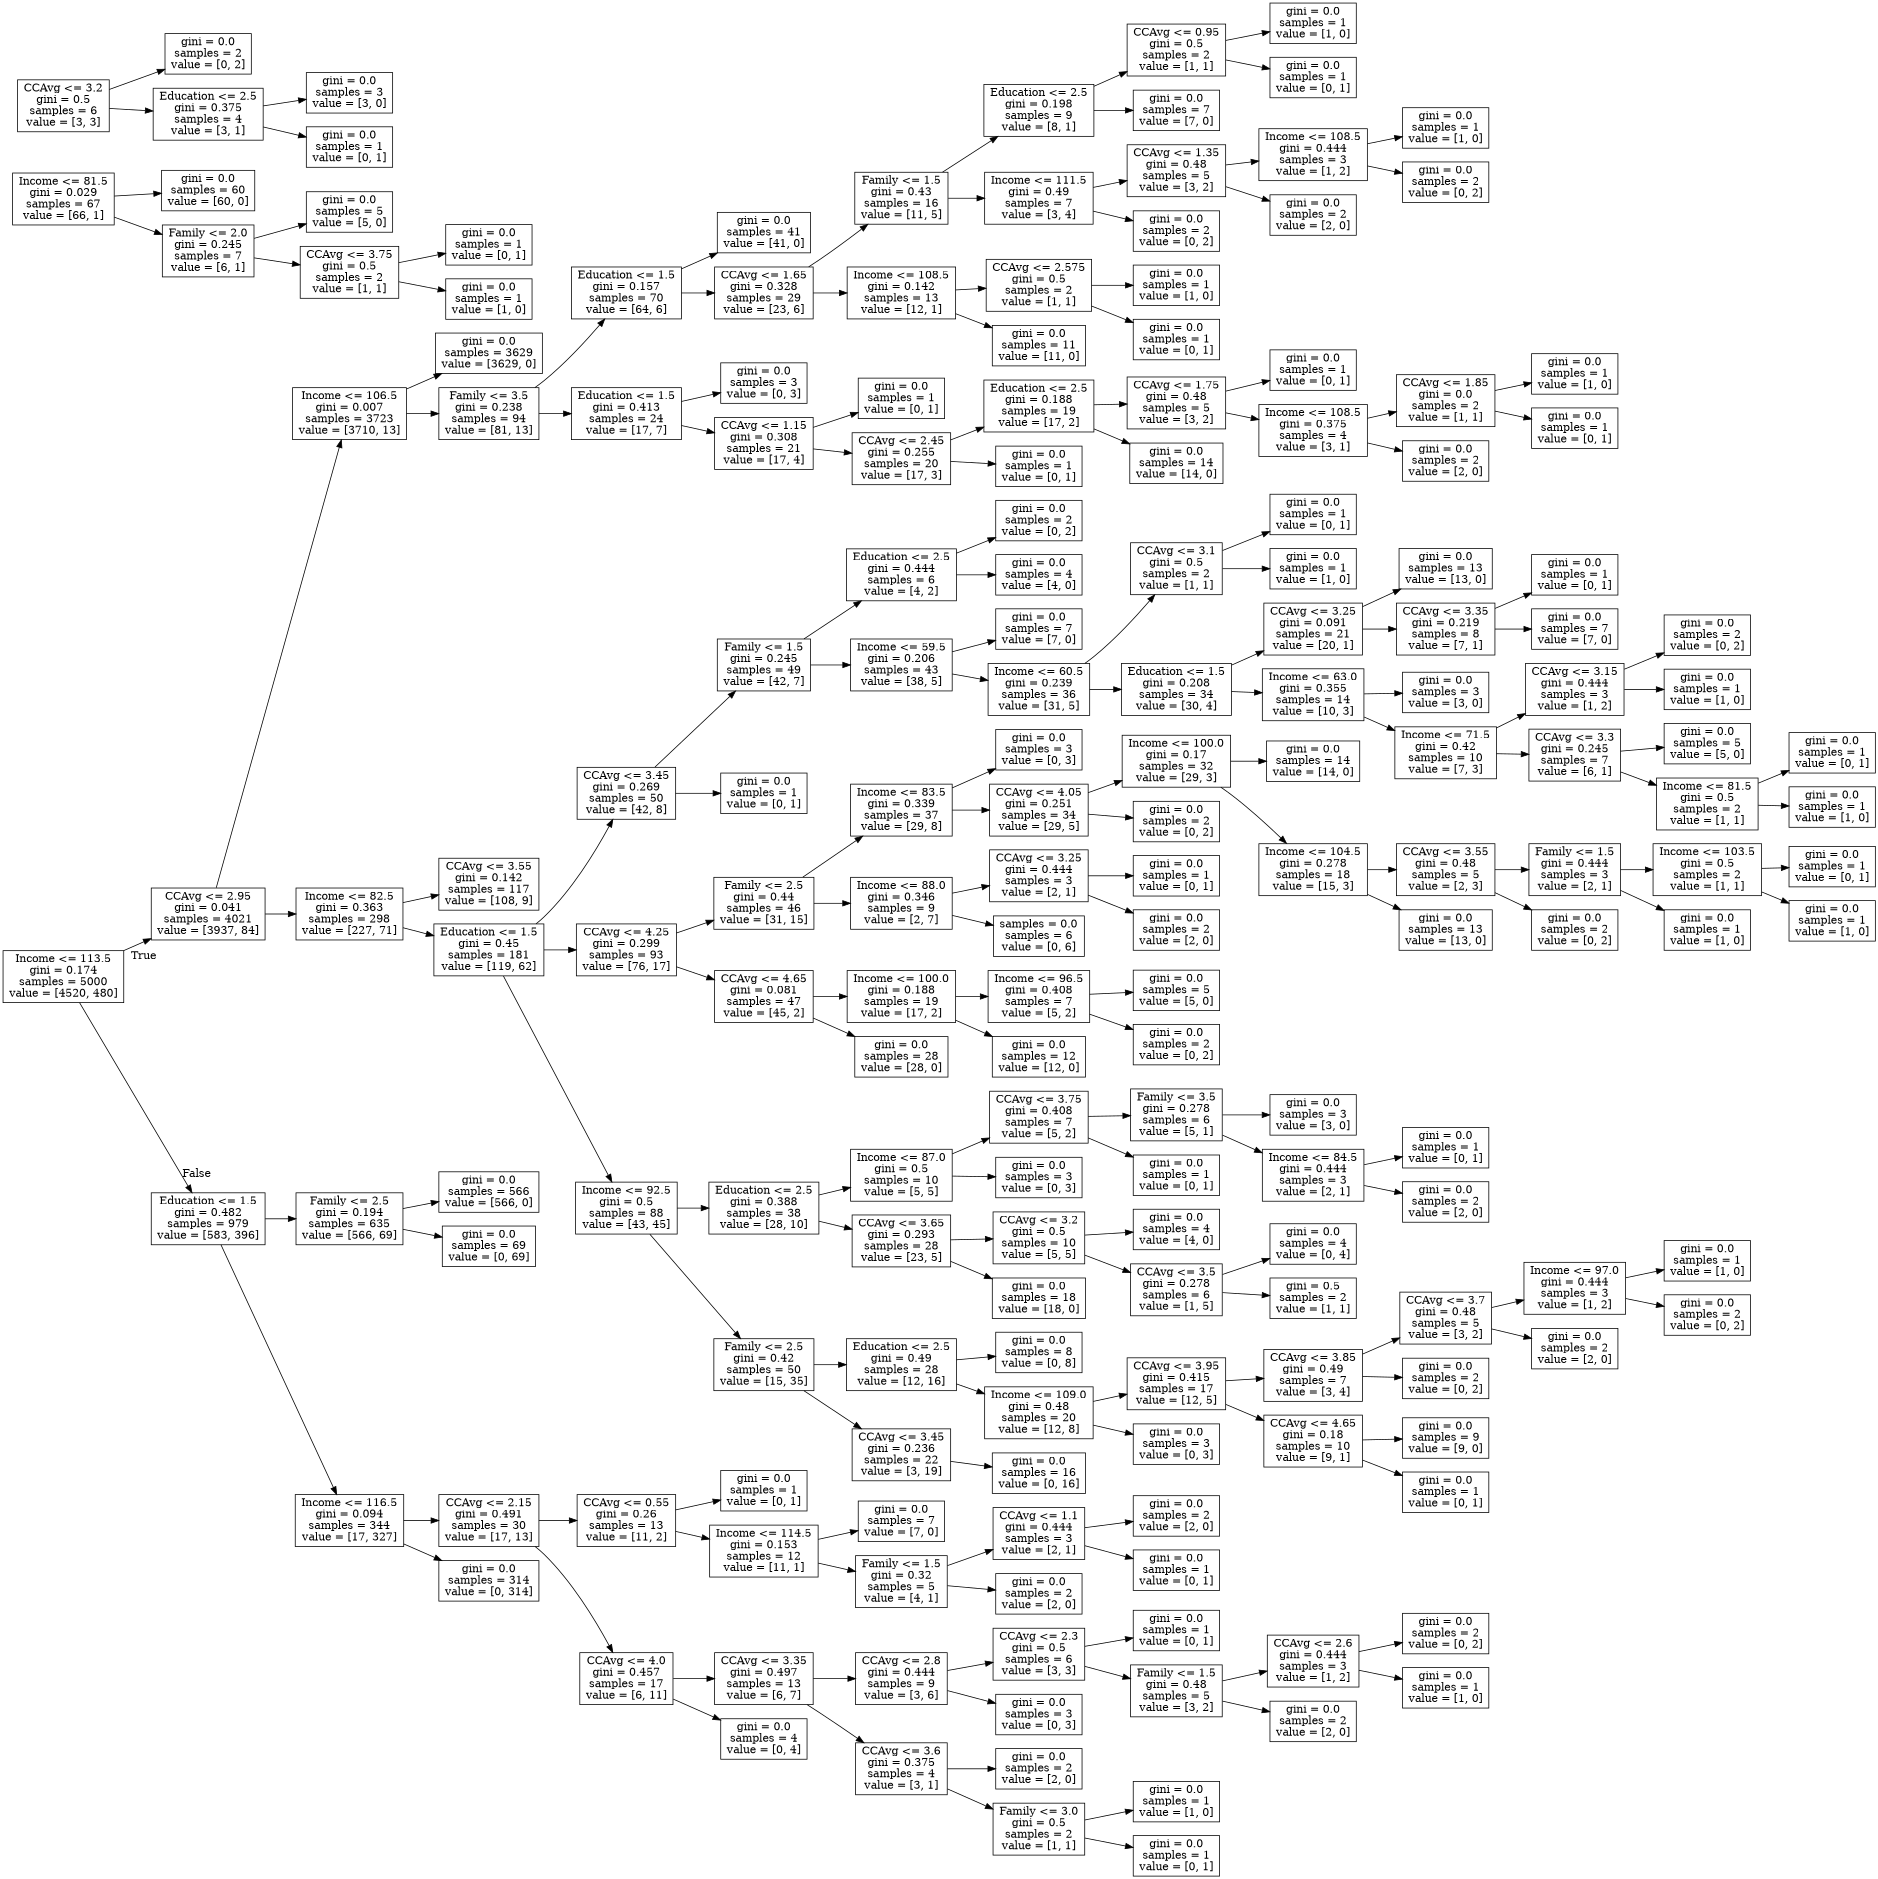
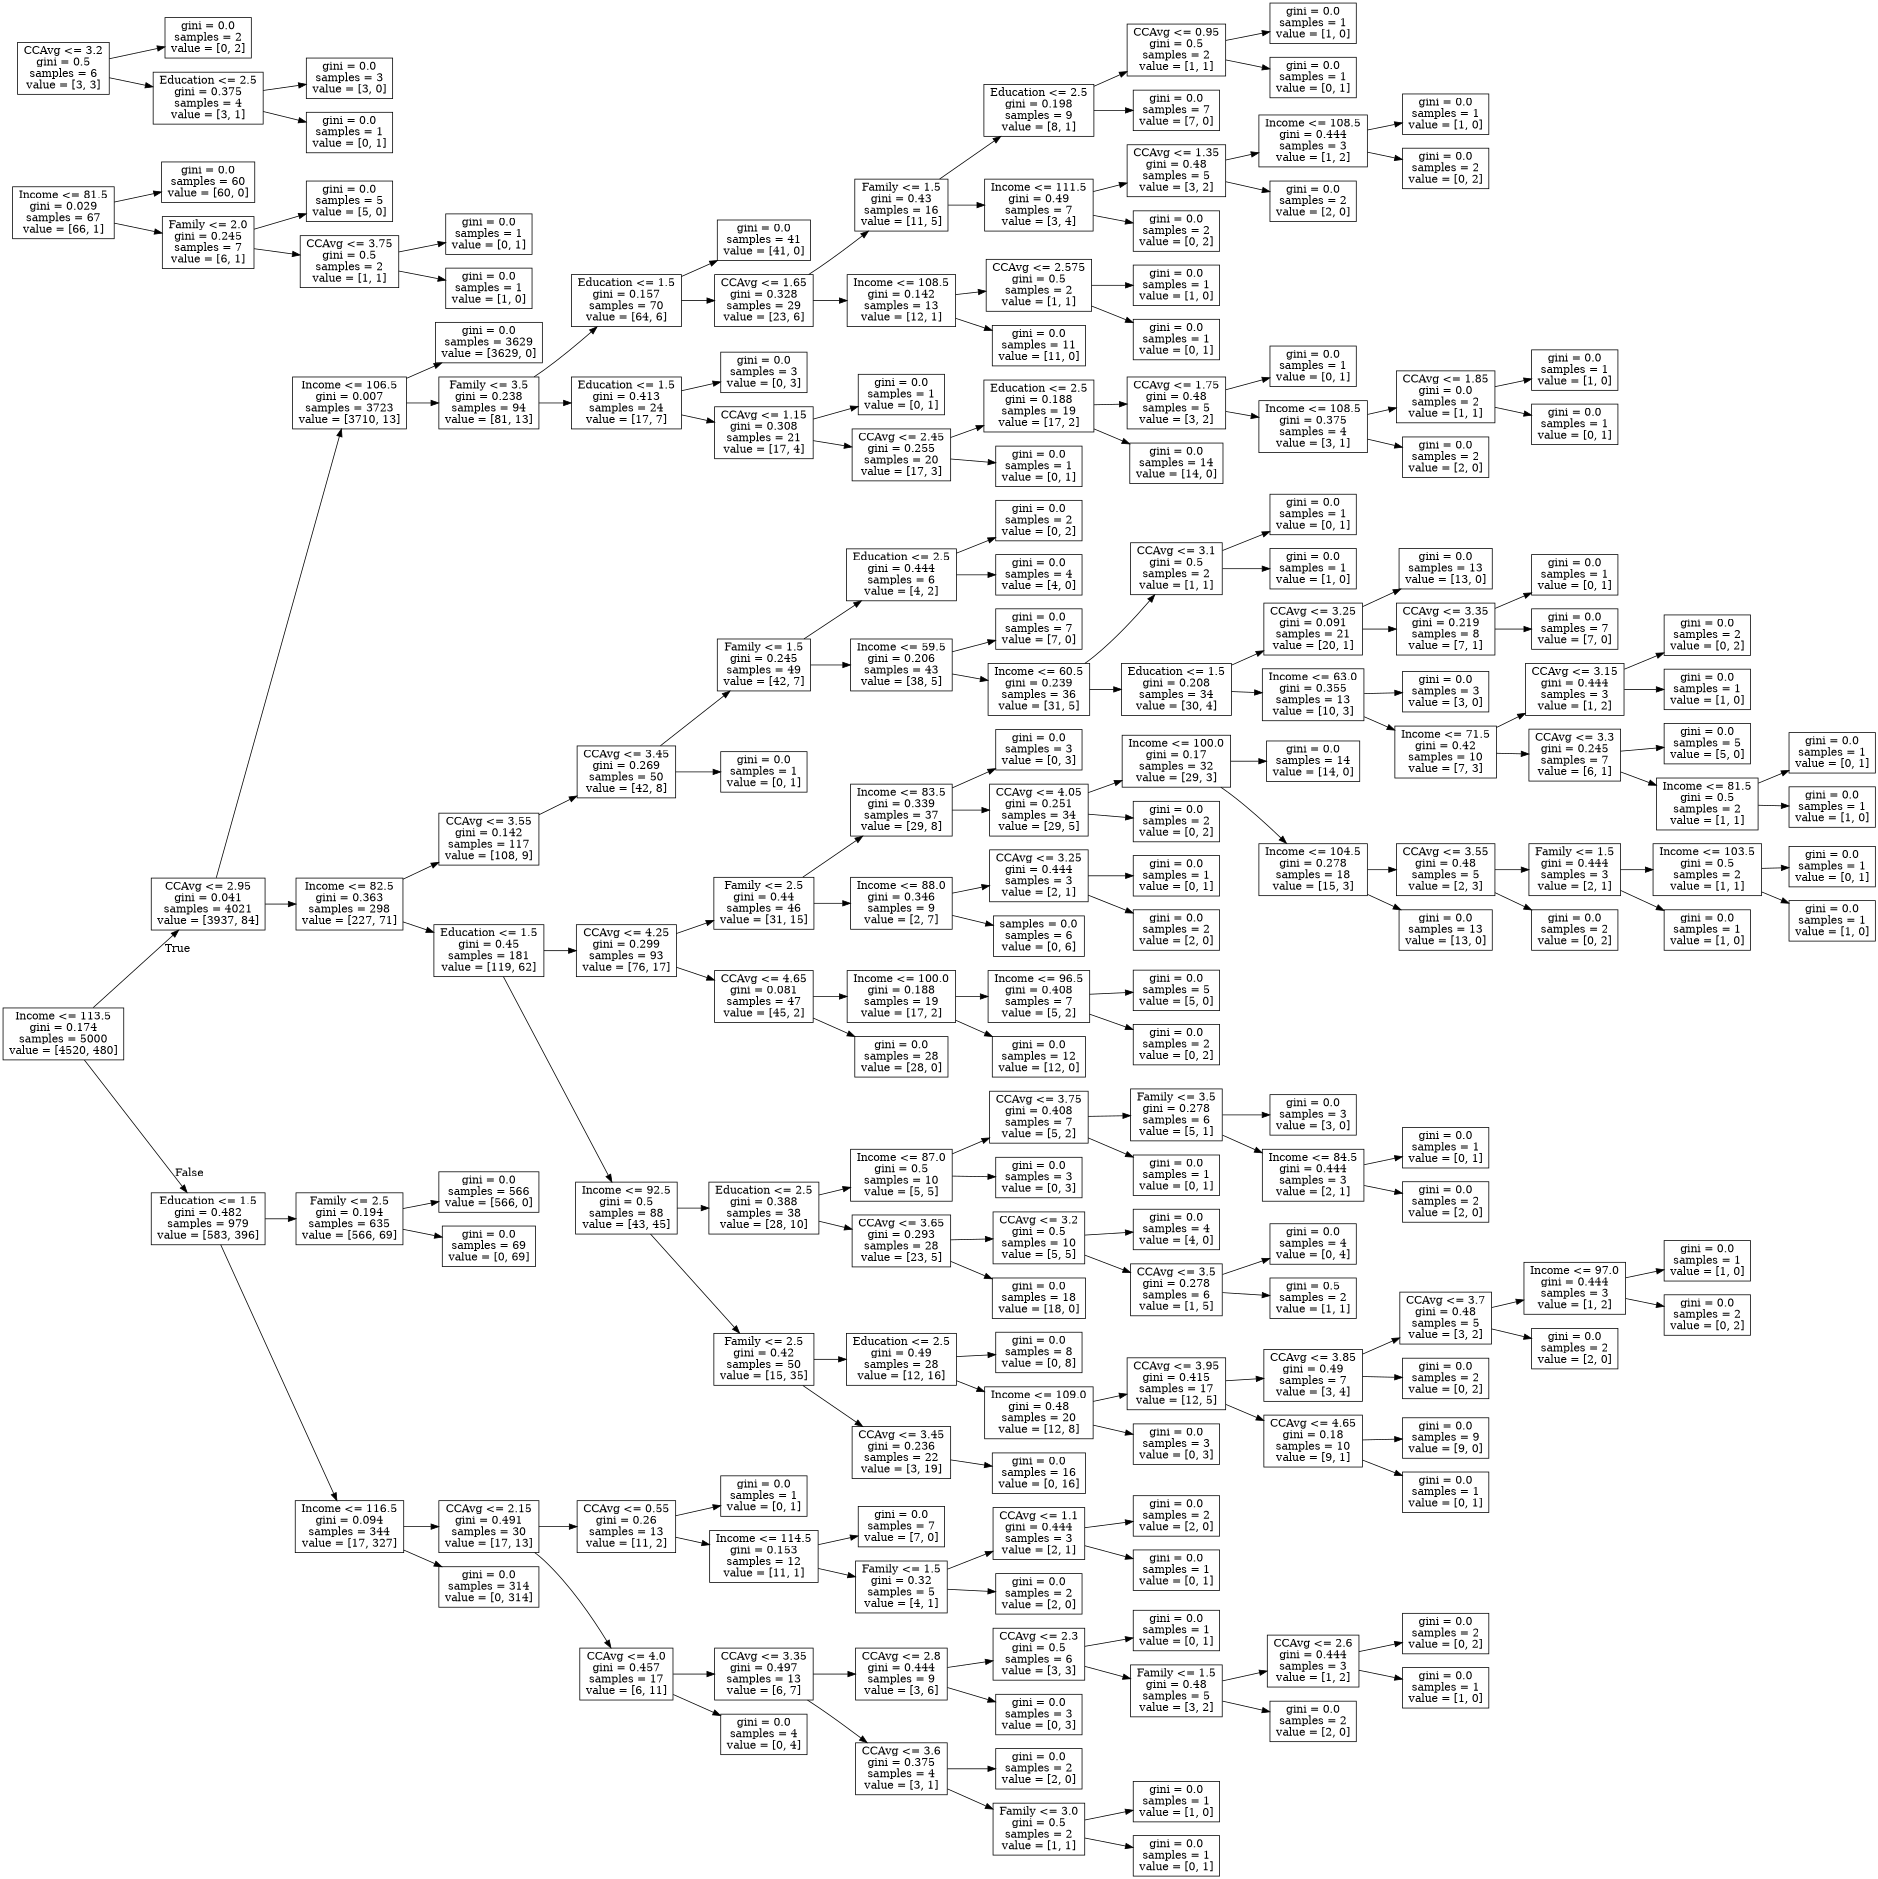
node "Income <= 63.0 gini = 0.355 samples = 14 value = [10, 3]": label "Income <= 63.0 gini = 0.355 samples = 14 value = [10, 3]" -> "Income <= 63.0 gini = 0.355 samples = 13 value = [10, 3]"
edge "Education <= 1.5 gini = 0.45 samples = 181 value = [119, 62]" -> "CCAvg <= 3.45 gini = 0.269 samples = 50 value = [42, 8]": now "CCAvg <= 3.55 gini = 0.142 samples = 117 value = [108, 9]" -> "CCAvg <= 3.45 gini = 0.269 samples = 50 value = [42, 8]"
